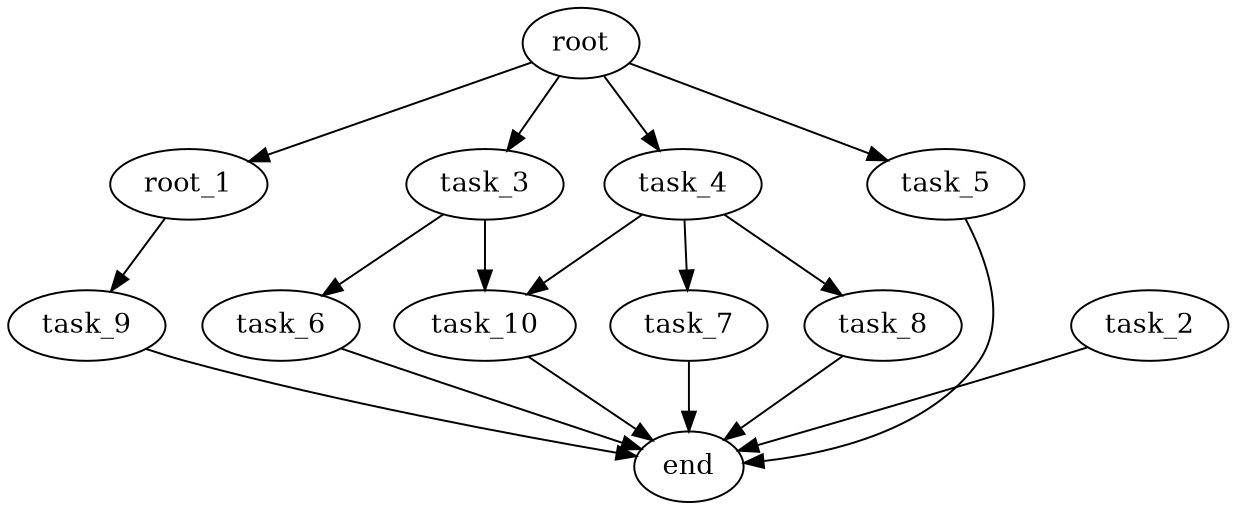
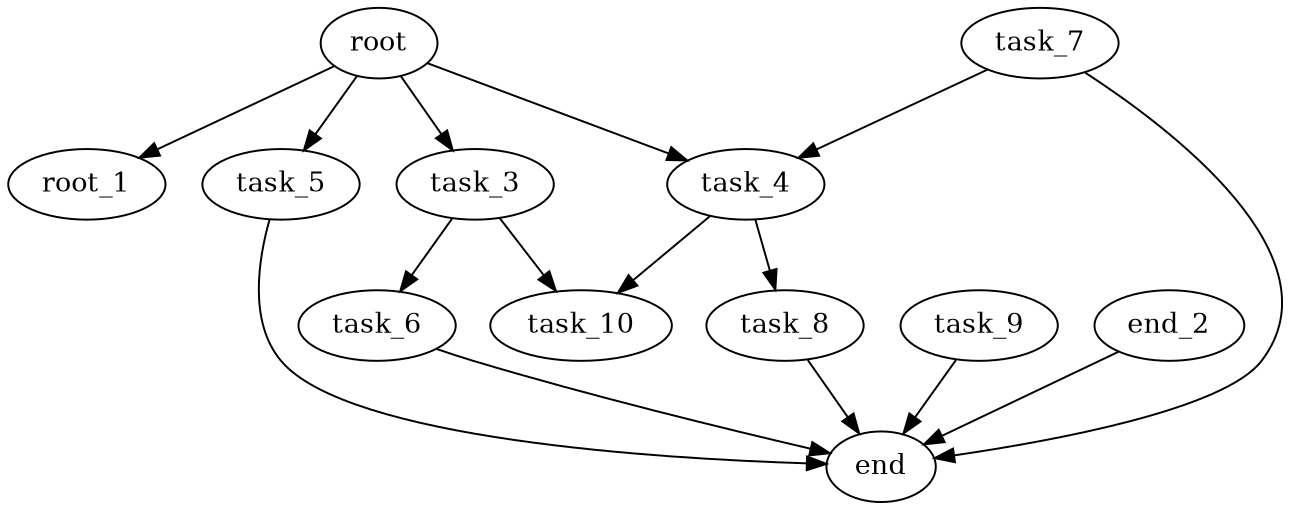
edge "task_4" -> "task_7": reversed
edge "root_1" -> "task_9": removed
node "task_2": label "task_2" -> "end_2"
edge "task_10" -> "end": removed
